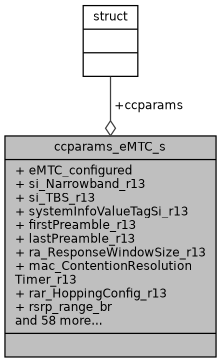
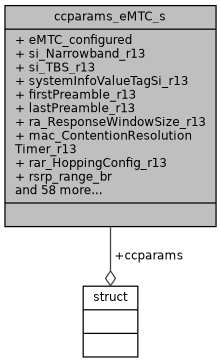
edge "struct" -> "ccparams_eMTC_s": reversed
